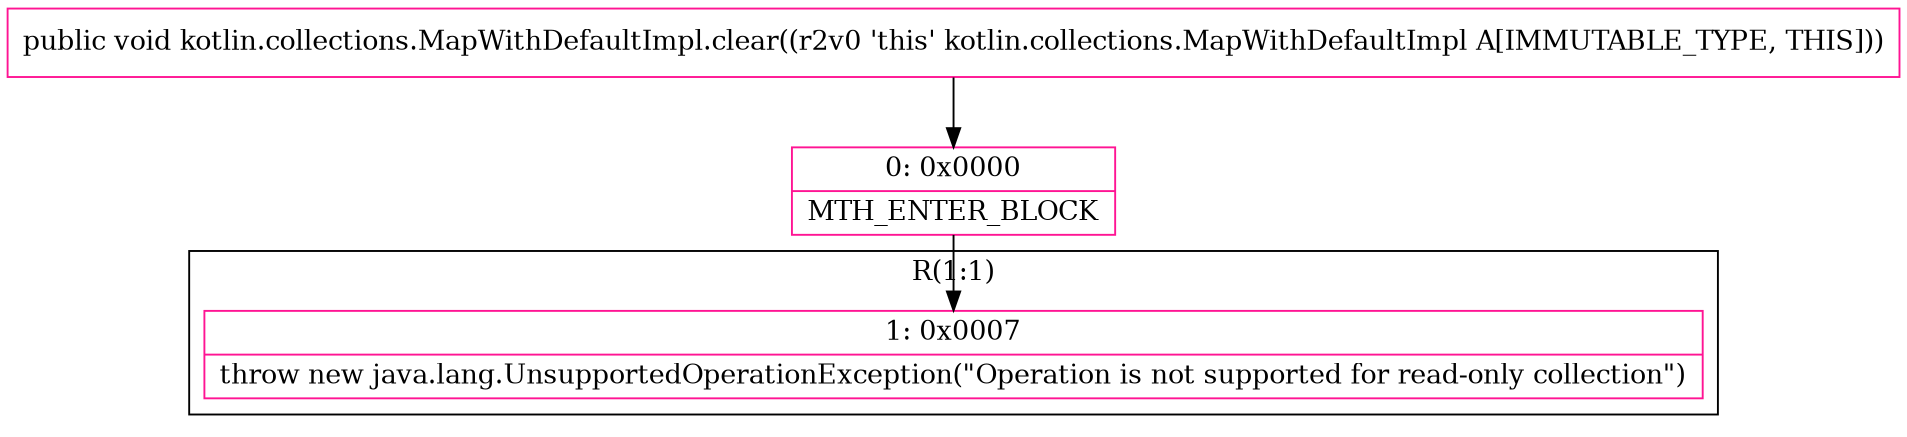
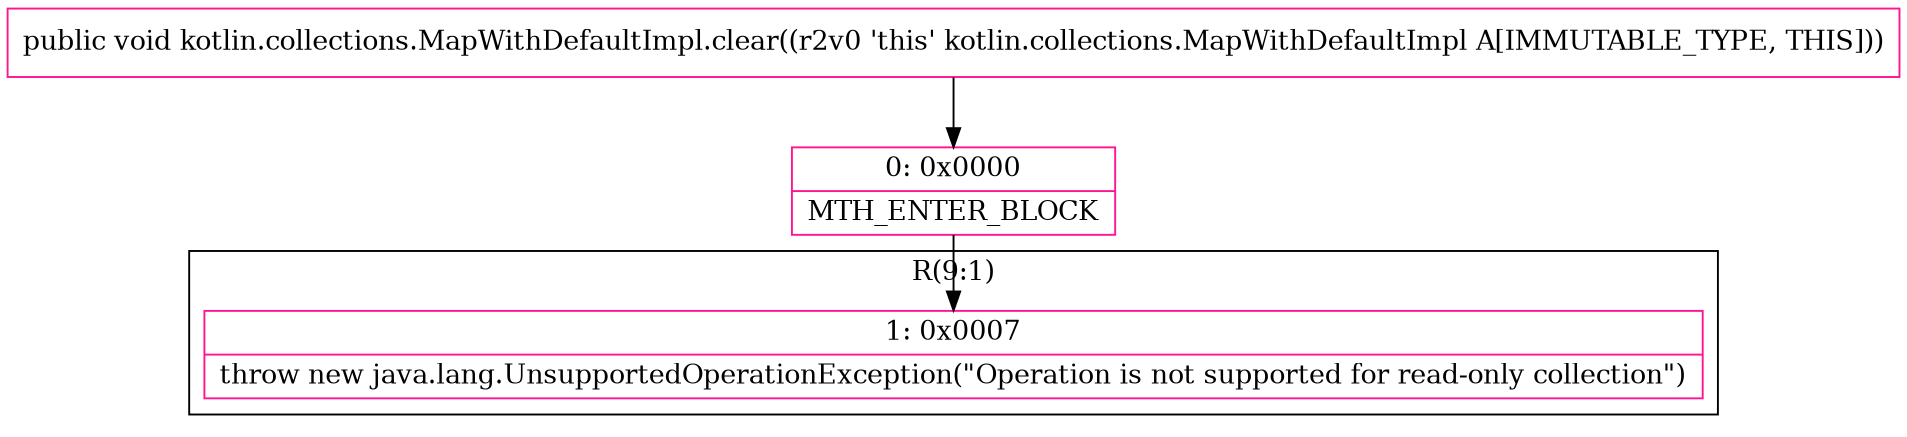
cluster "R(1:1)": label "R(1:1)" -> "R(9:1)"
